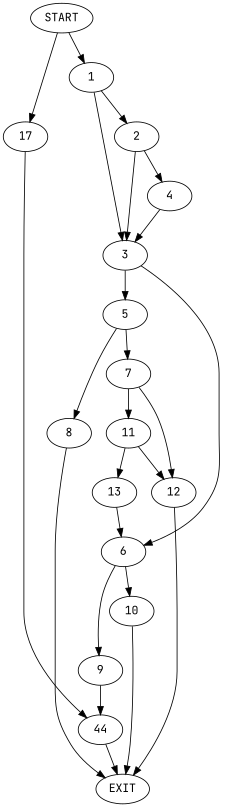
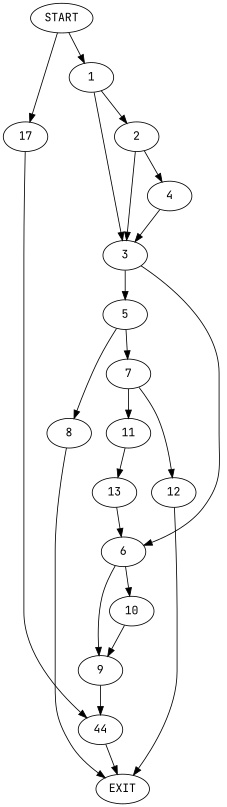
edge "11" -> "12": removed
edge "10" -> "EXIT": now "10" -> "9"
